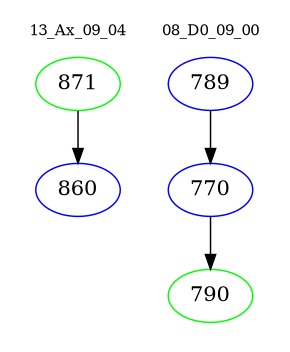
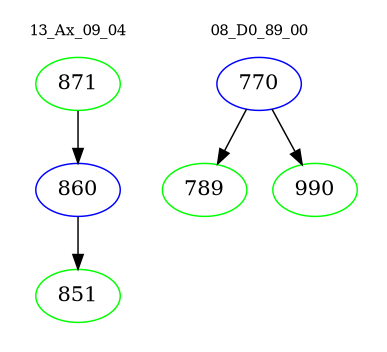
cluster "08_D0_09_00": label "08_D0_09_00" -> "08_D0_89_00"
node "789": color blue -> green
edge "789" -> "770": reversed
node "851": added
node "790": label "790" -> "990"
